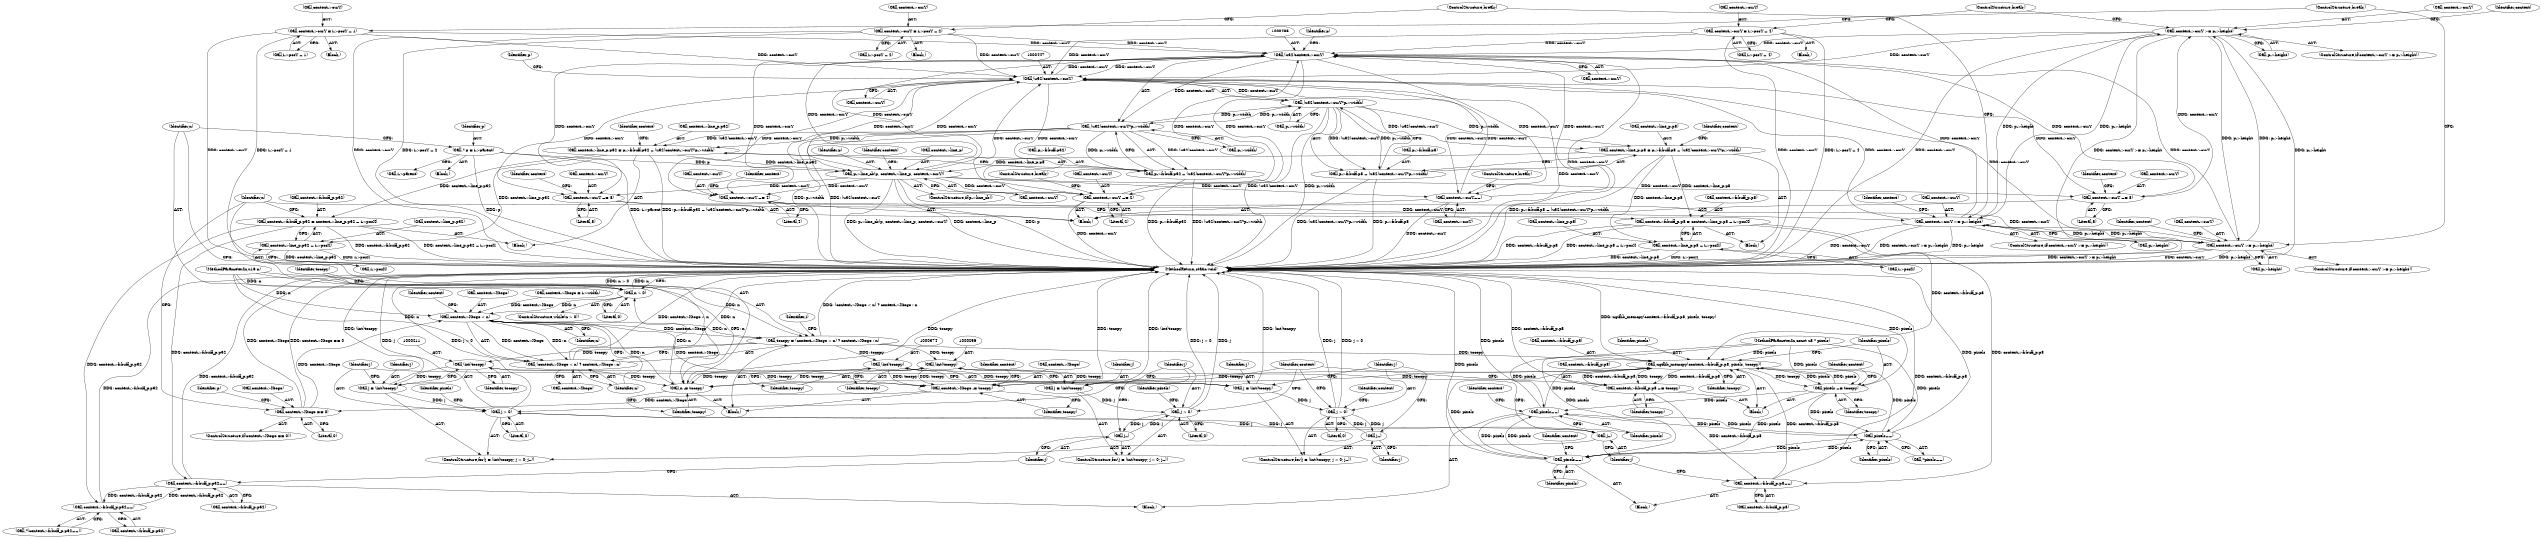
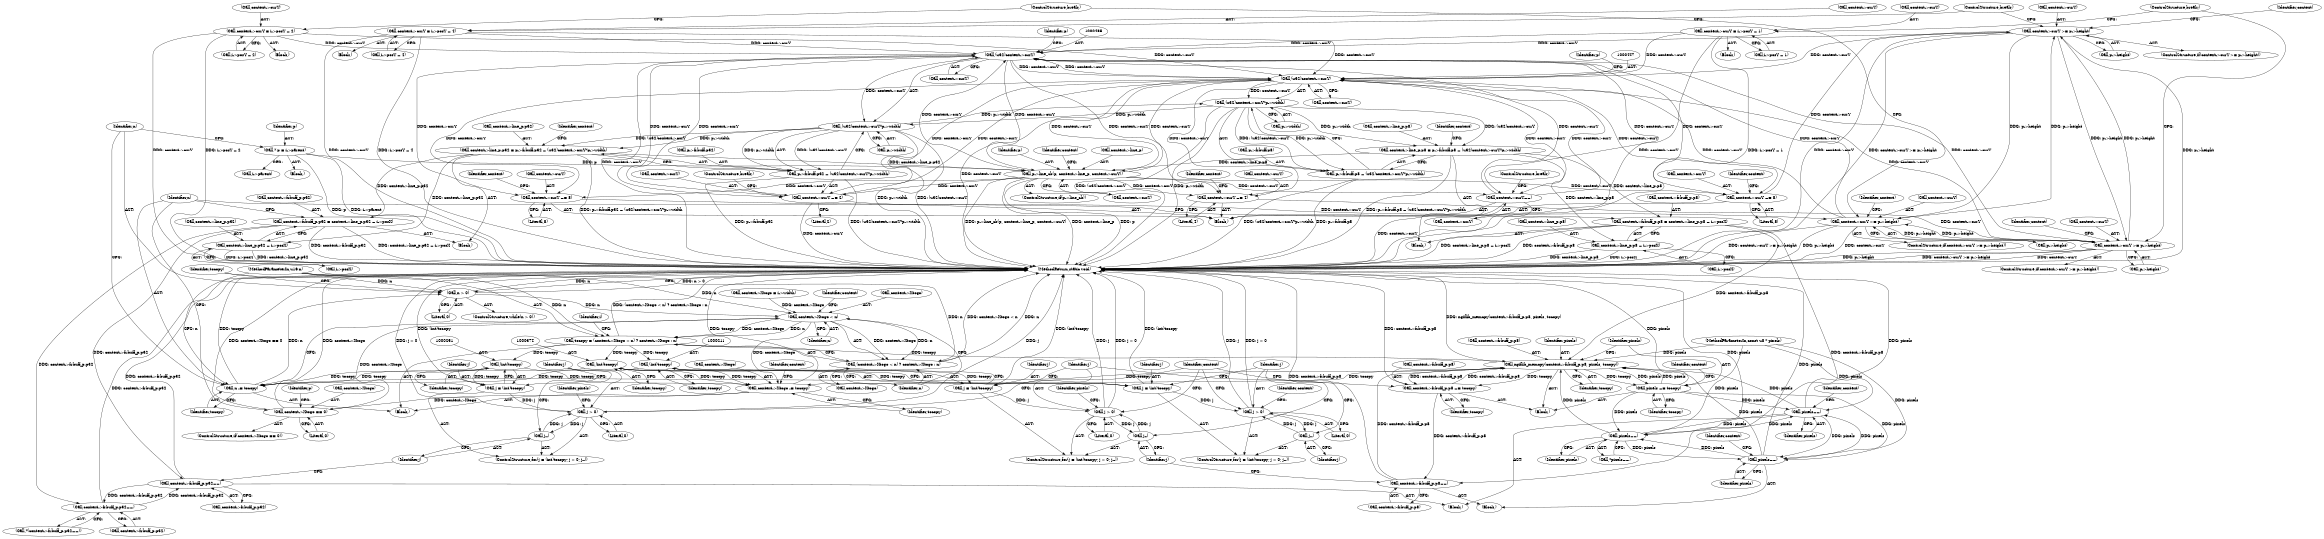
edge "(Literal,2)" -> "(Call,context->curY += 2)": now "(Call,p->frbuff.p32 + (u32)context->curY*p->width)" -> "(Call,context->curY += 2)"
node "1000256": label "1000256" -> "1000251"
edge "(Call,context->Xtogo < n)" -> "(Call,n -= tocopy)": label "DDG: n" -> "CFG: "
edge "(MethodParameterIn,const u8 * pixels)" -> "(Call,pixels += tocopy)": removed, label "DDG: pixels"
